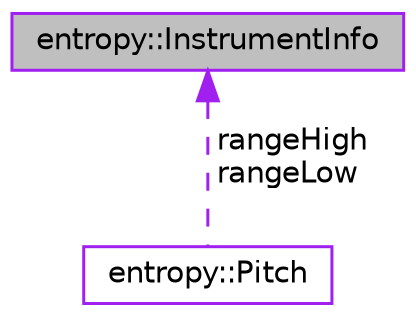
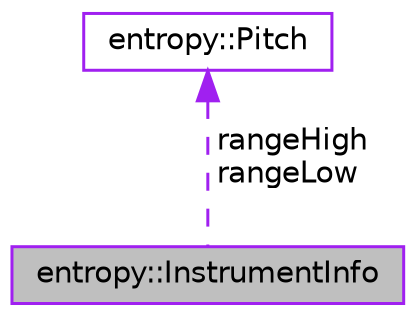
edge "entropy::Pitch" -> "entropy::InstrumentInfo": reversed
